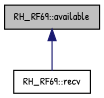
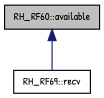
node "RH_RF69::available": label "RH_RF69::available" -> "RH_RF60::available"
